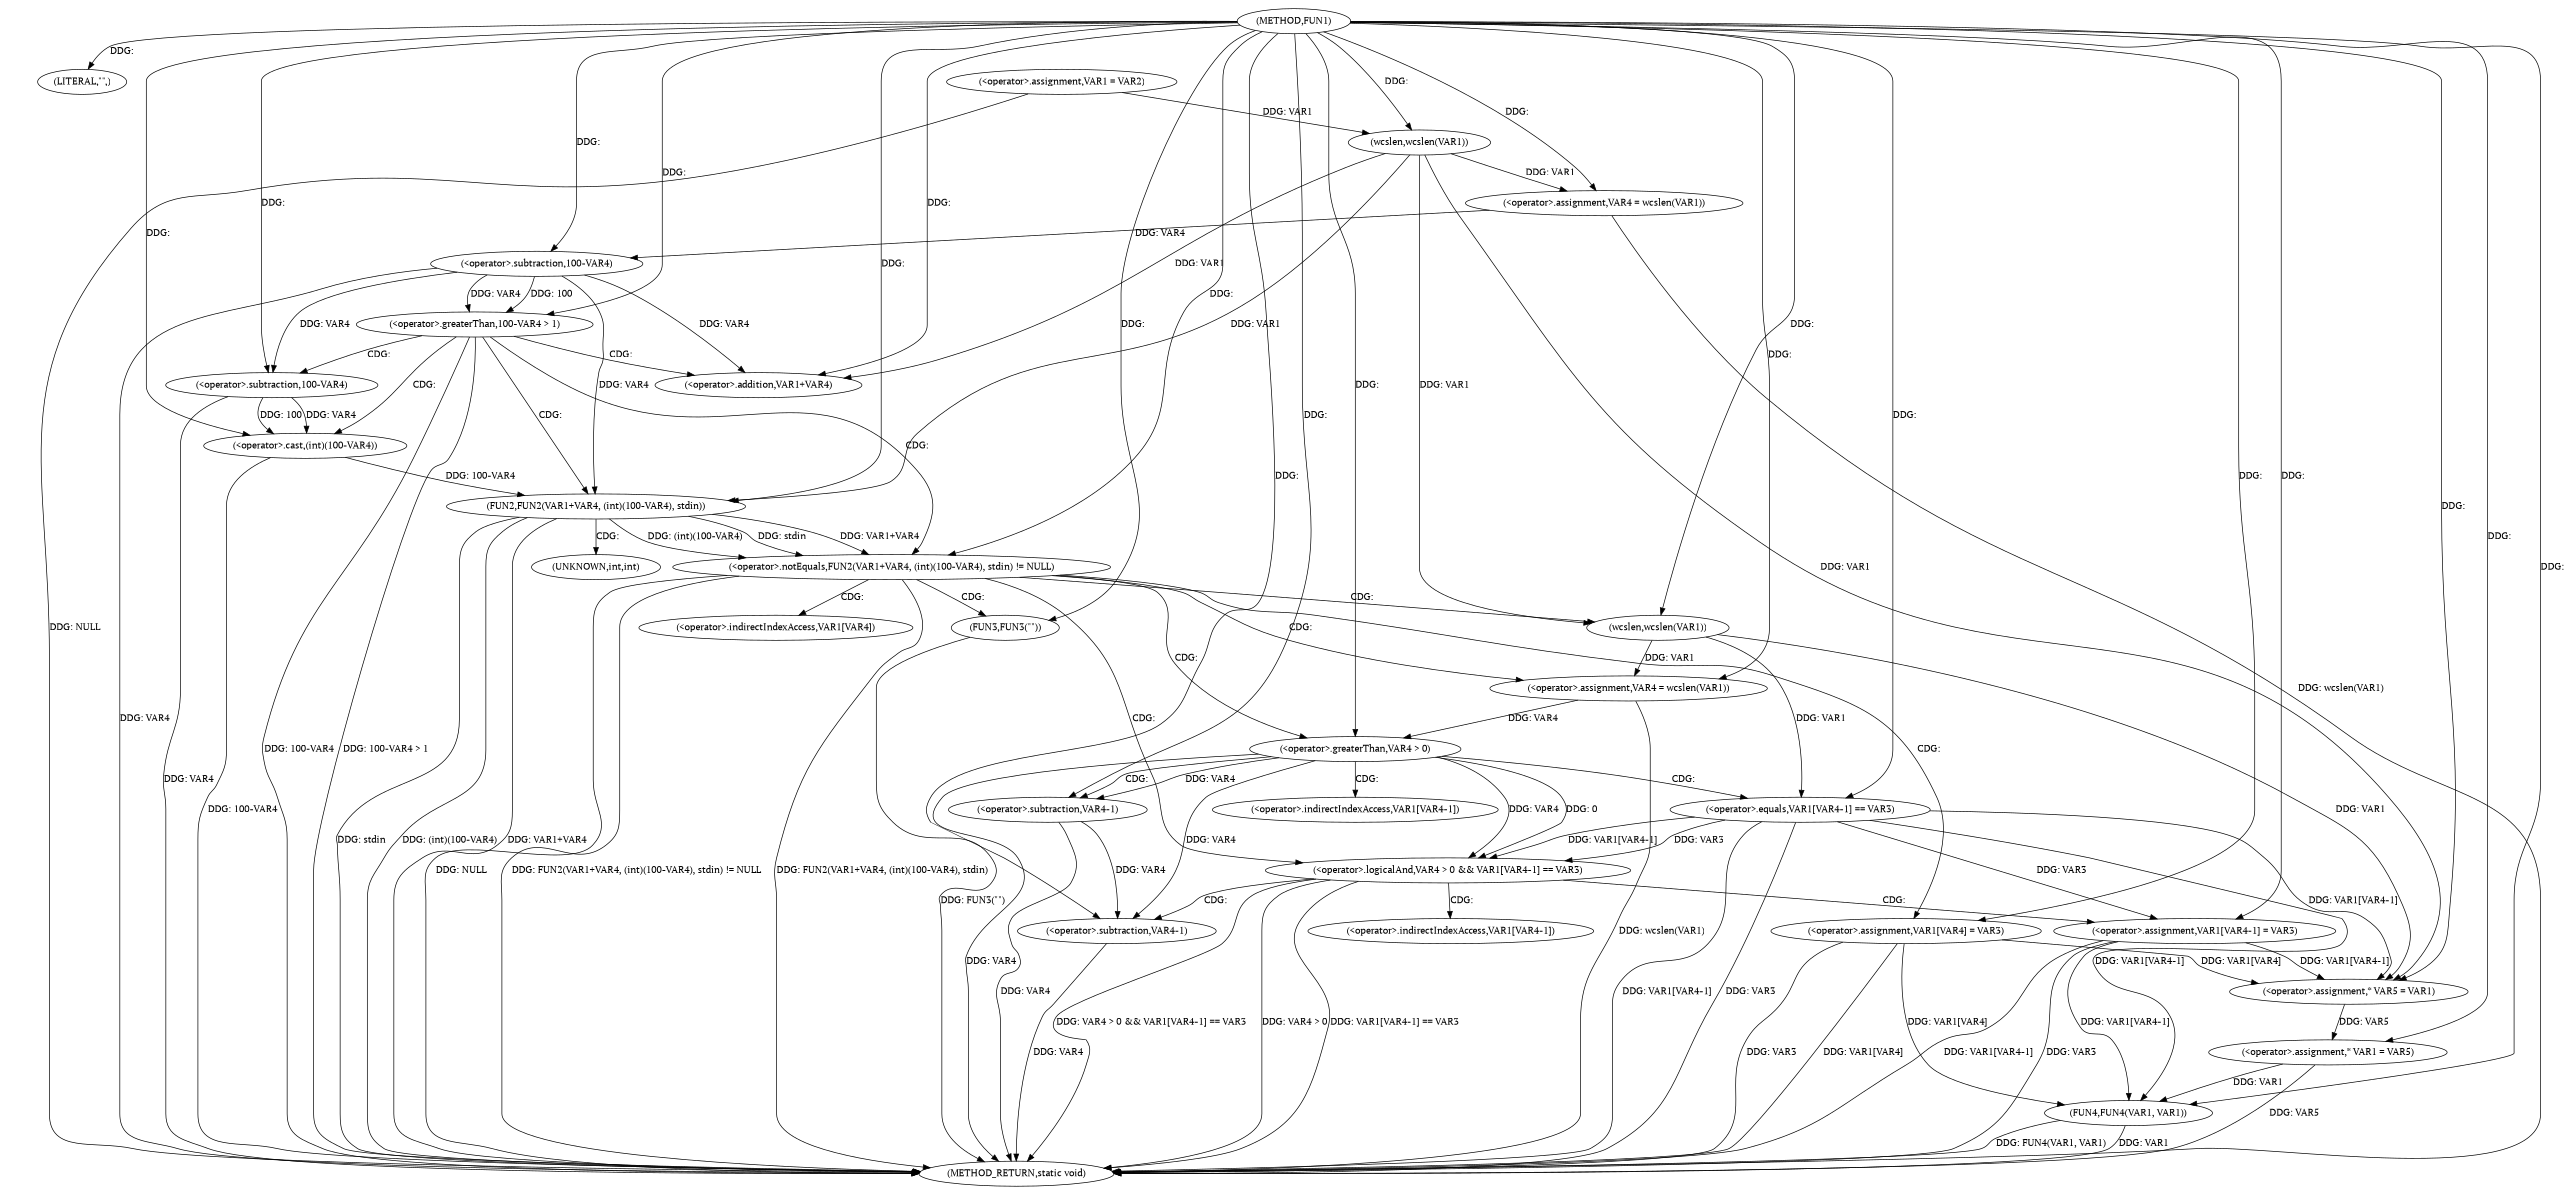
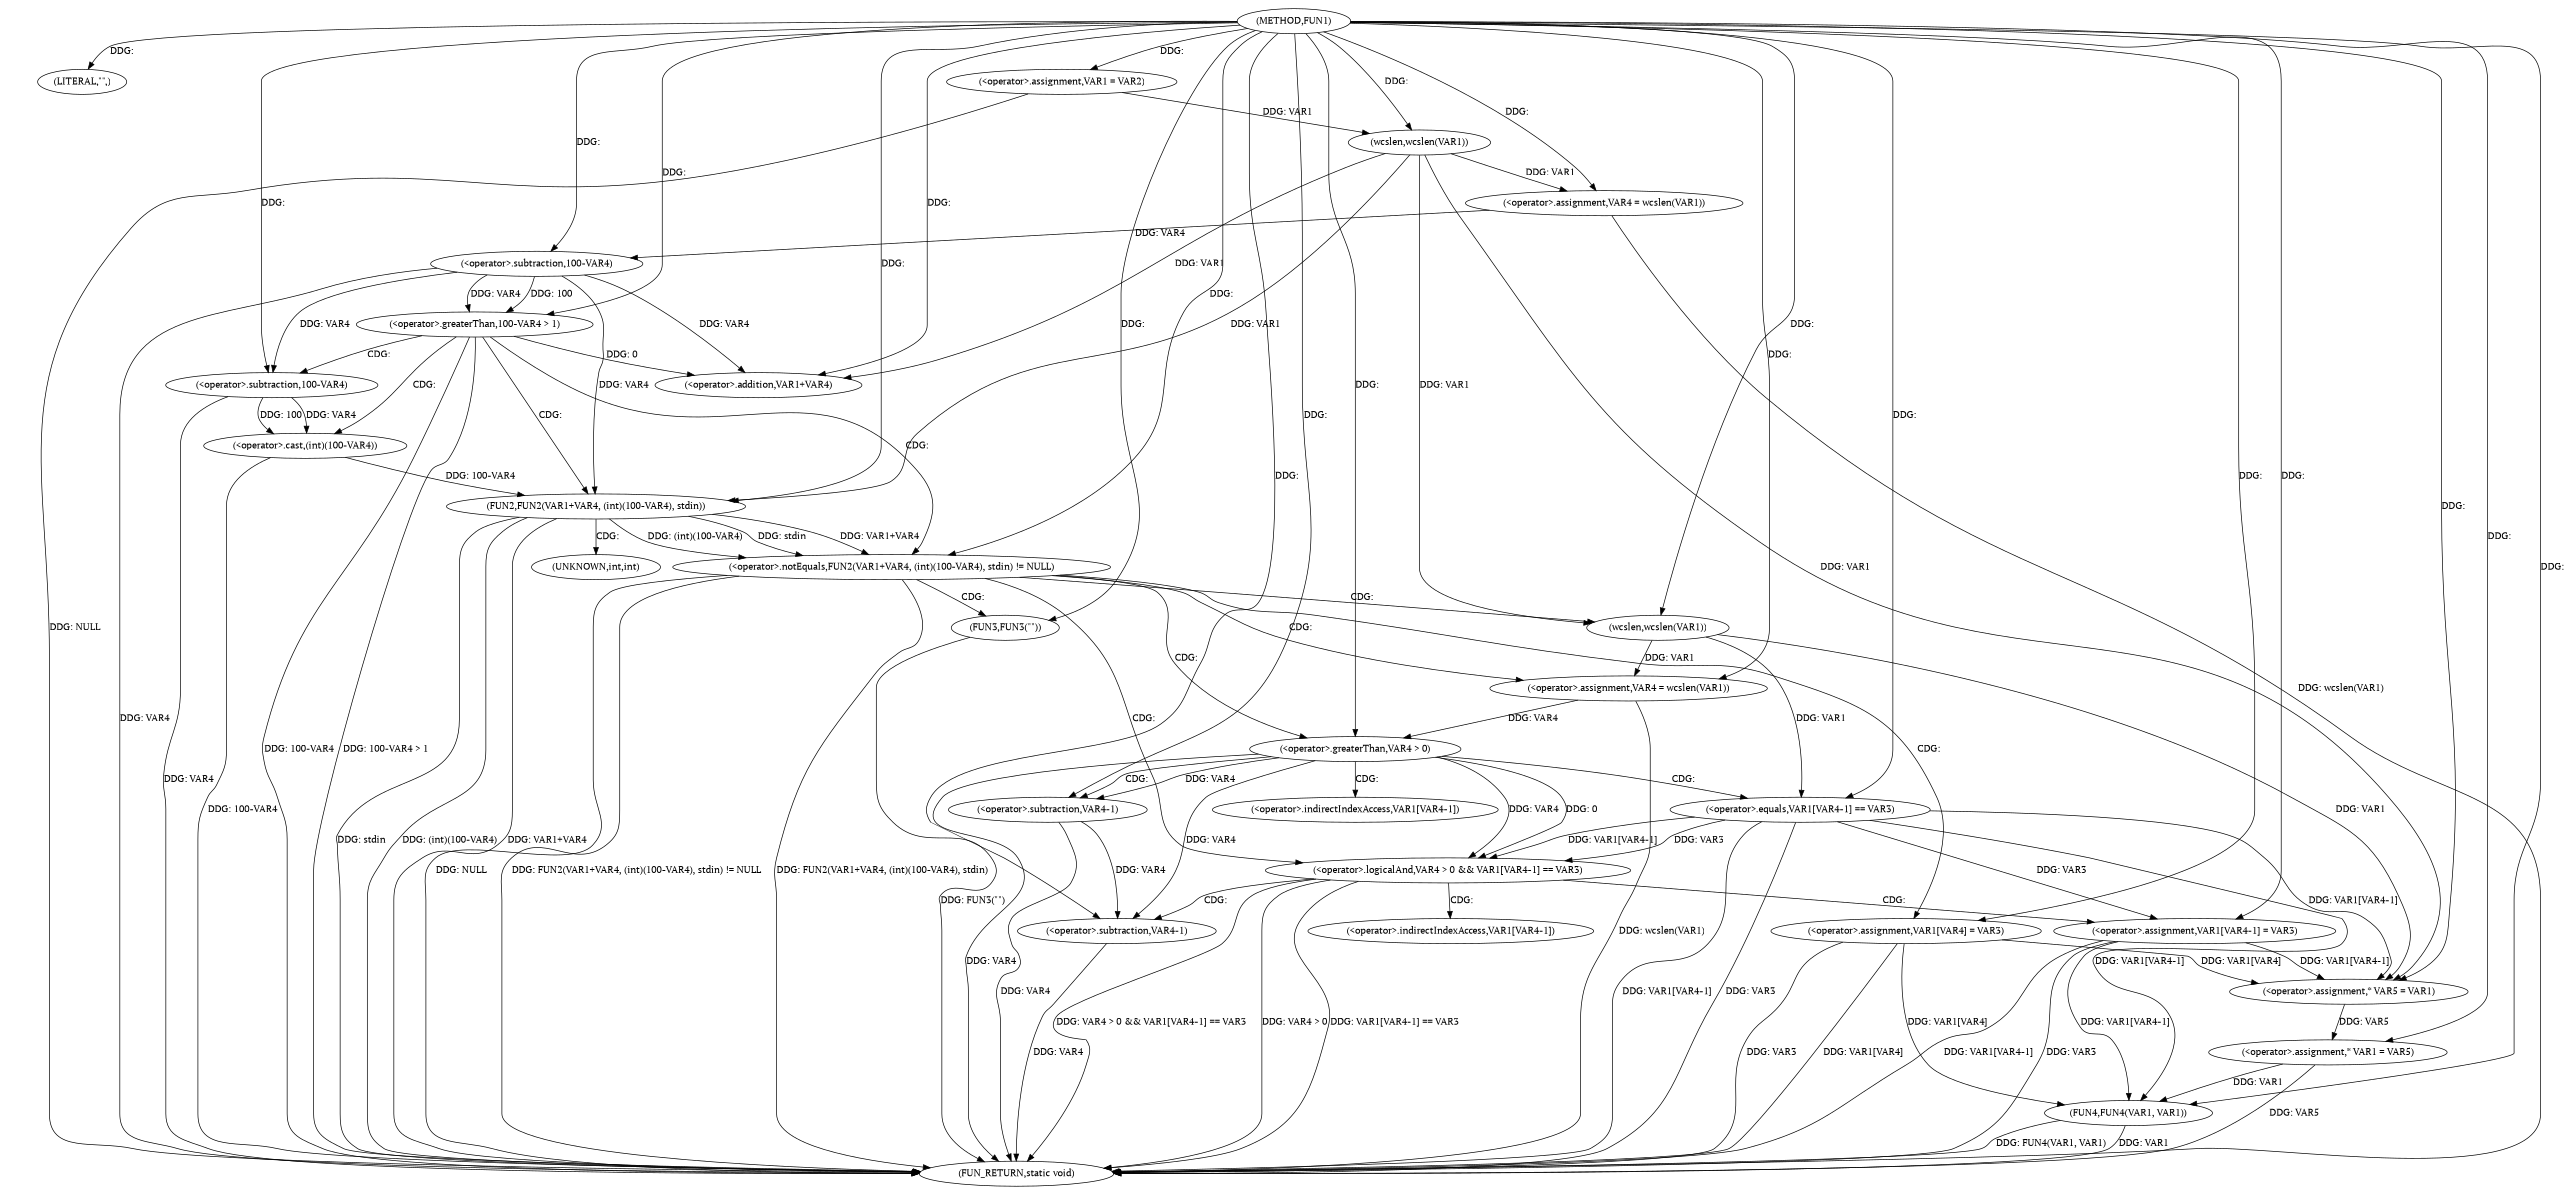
edge "(METHOD,FUN1)" -> "(<operator>.cast,(int)(100-VAR4))": now "(METHOD,FUN1)" -> "(<operator>.assignment,VAR1 = VAR2)"
edge "(<operator>.greaterThan,100-VAR4 > 1)" -> "(<operator>.addition,VAR1+VAR4)": label "CDG: " -> "DDG: 0"
node "(<operator>.indirectIndexAccess,VAR1[VAR4])": removed
node "(METHOD_RETURN,static void)": label "(METHOD_RETURN,static void)" -> "(FUN_RETURN,static void)"
